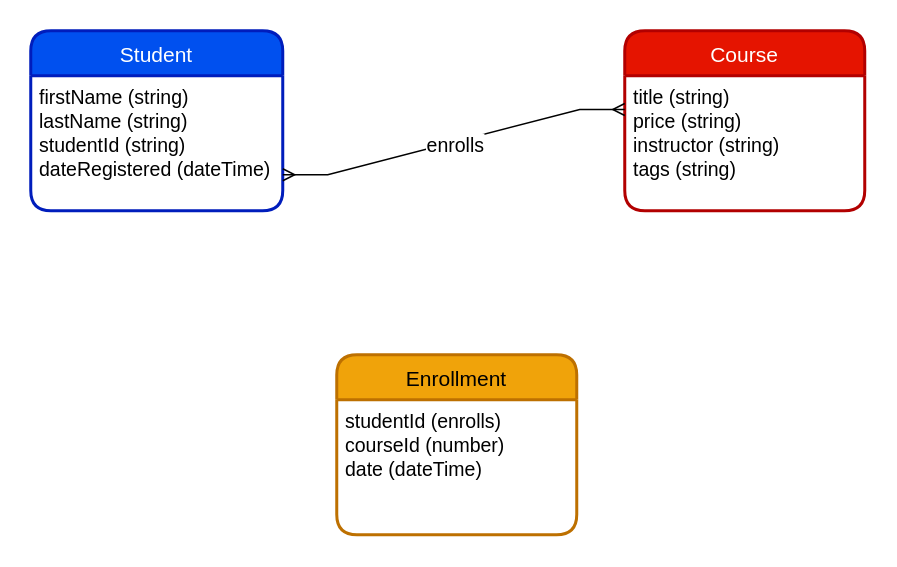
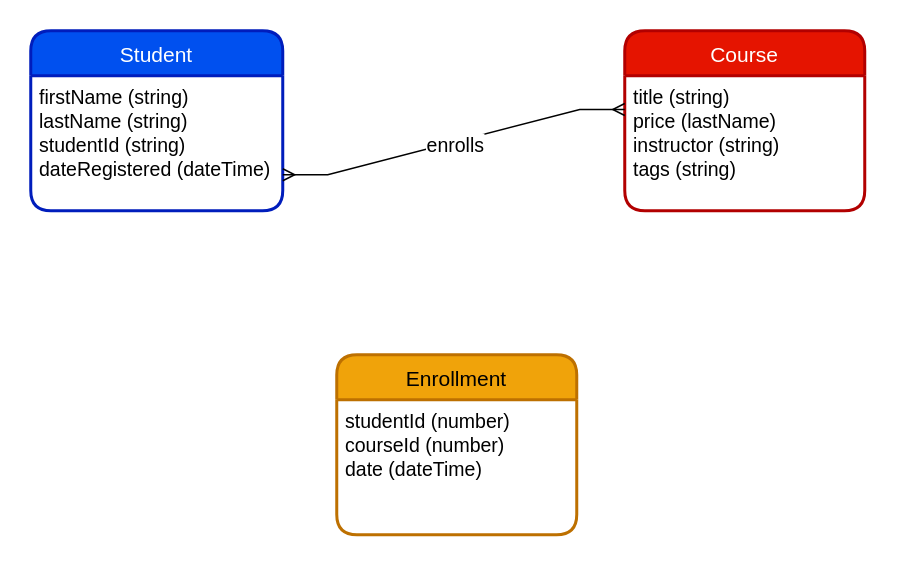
node "title (string) price (string) instructor (string) tags (string)": label "title (string) price (string) instructor (string) tags (string)" -> "title (string) price (lastName) instructor (string) tags (string)"
node "studentId (enrolls) courseId (number) date (dateTime)": label "studentId (enrolls) courseId (number) date (dateTime)" -> "studentId (number) courseId (number) date (dateTime)"
